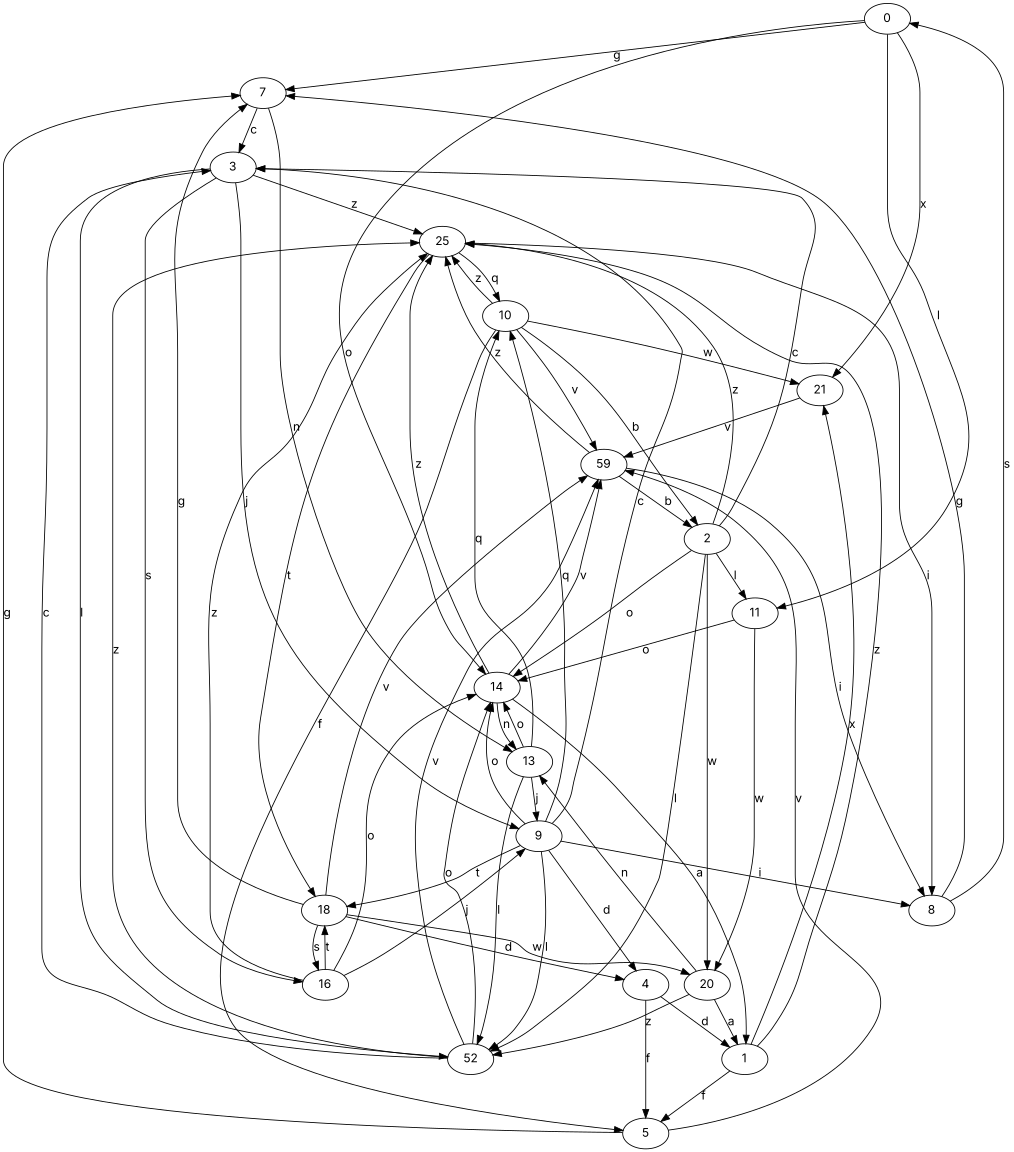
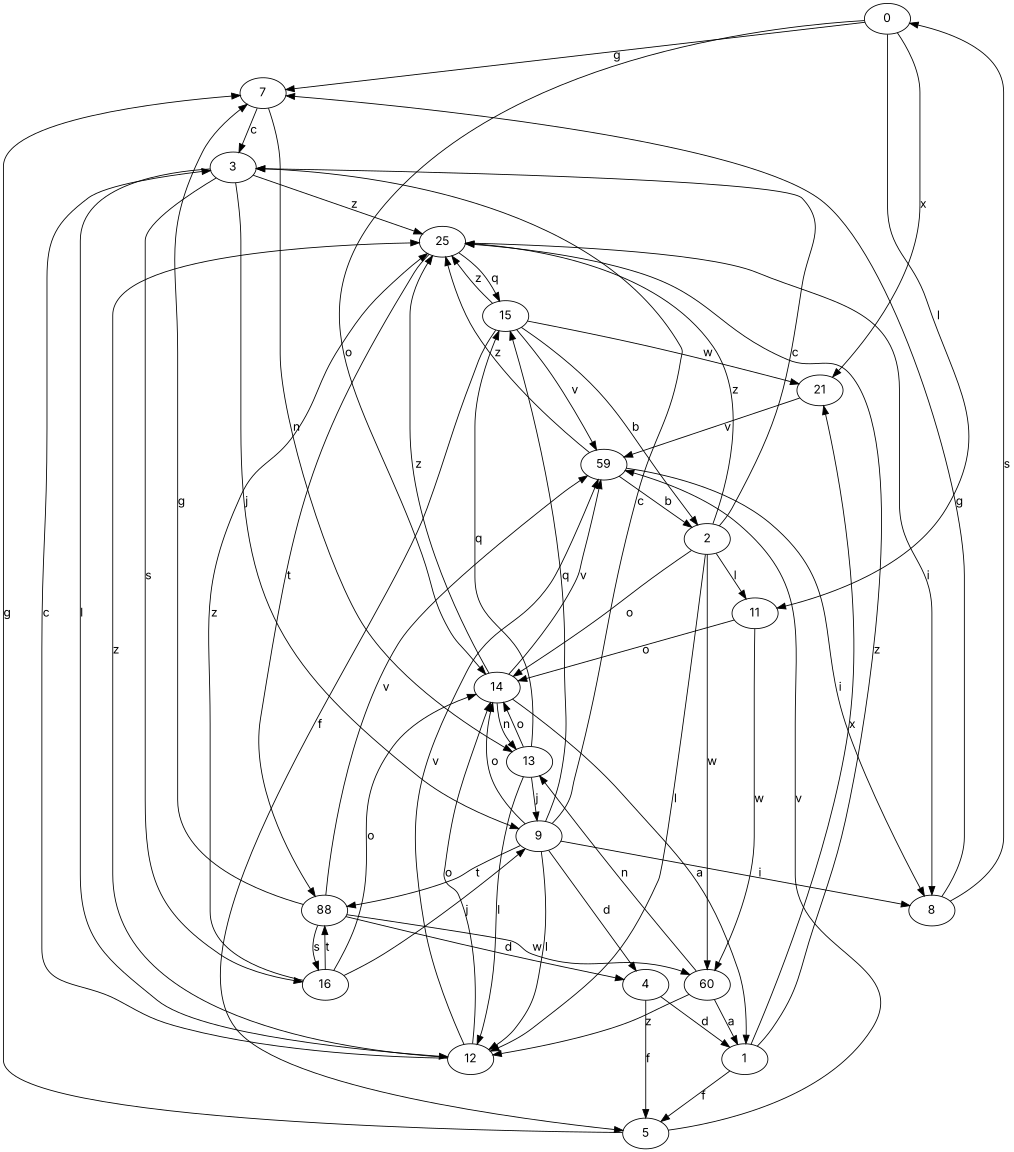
node "10": label "10" -> "15"
node "18": label "18" -> "88"
node "20": label "20" -> "60"
node "52": label "52" -> "12"
